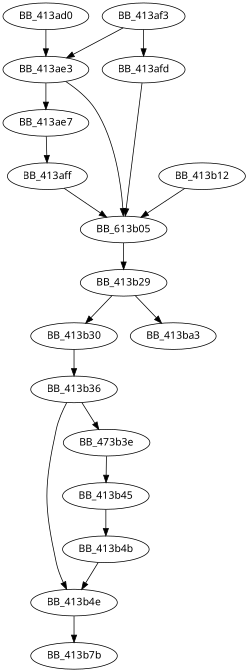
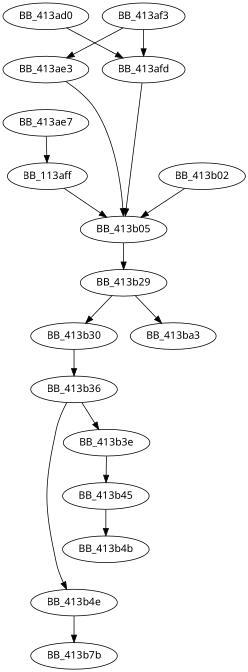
edge "BB_413ad0" -> "BB_413ae3": now "BB_413ad0" -> "BB_413afd"
edge "BB_413ae3" -> "BB_413ae7": removed
node "BB_413aff": label "BB_413aff" -> "BB_113aff"
node "BB_413b12": label "BB_413b12" -> "BB_413b02"
node "BB_613b05": label "BB_613b05" -> "BB_413b05"
node "BB_473b3e": label "BB_473b3e" -> "BB_413b3e"
edge "BB_413b4b" -> "BB_413b4e": removed
